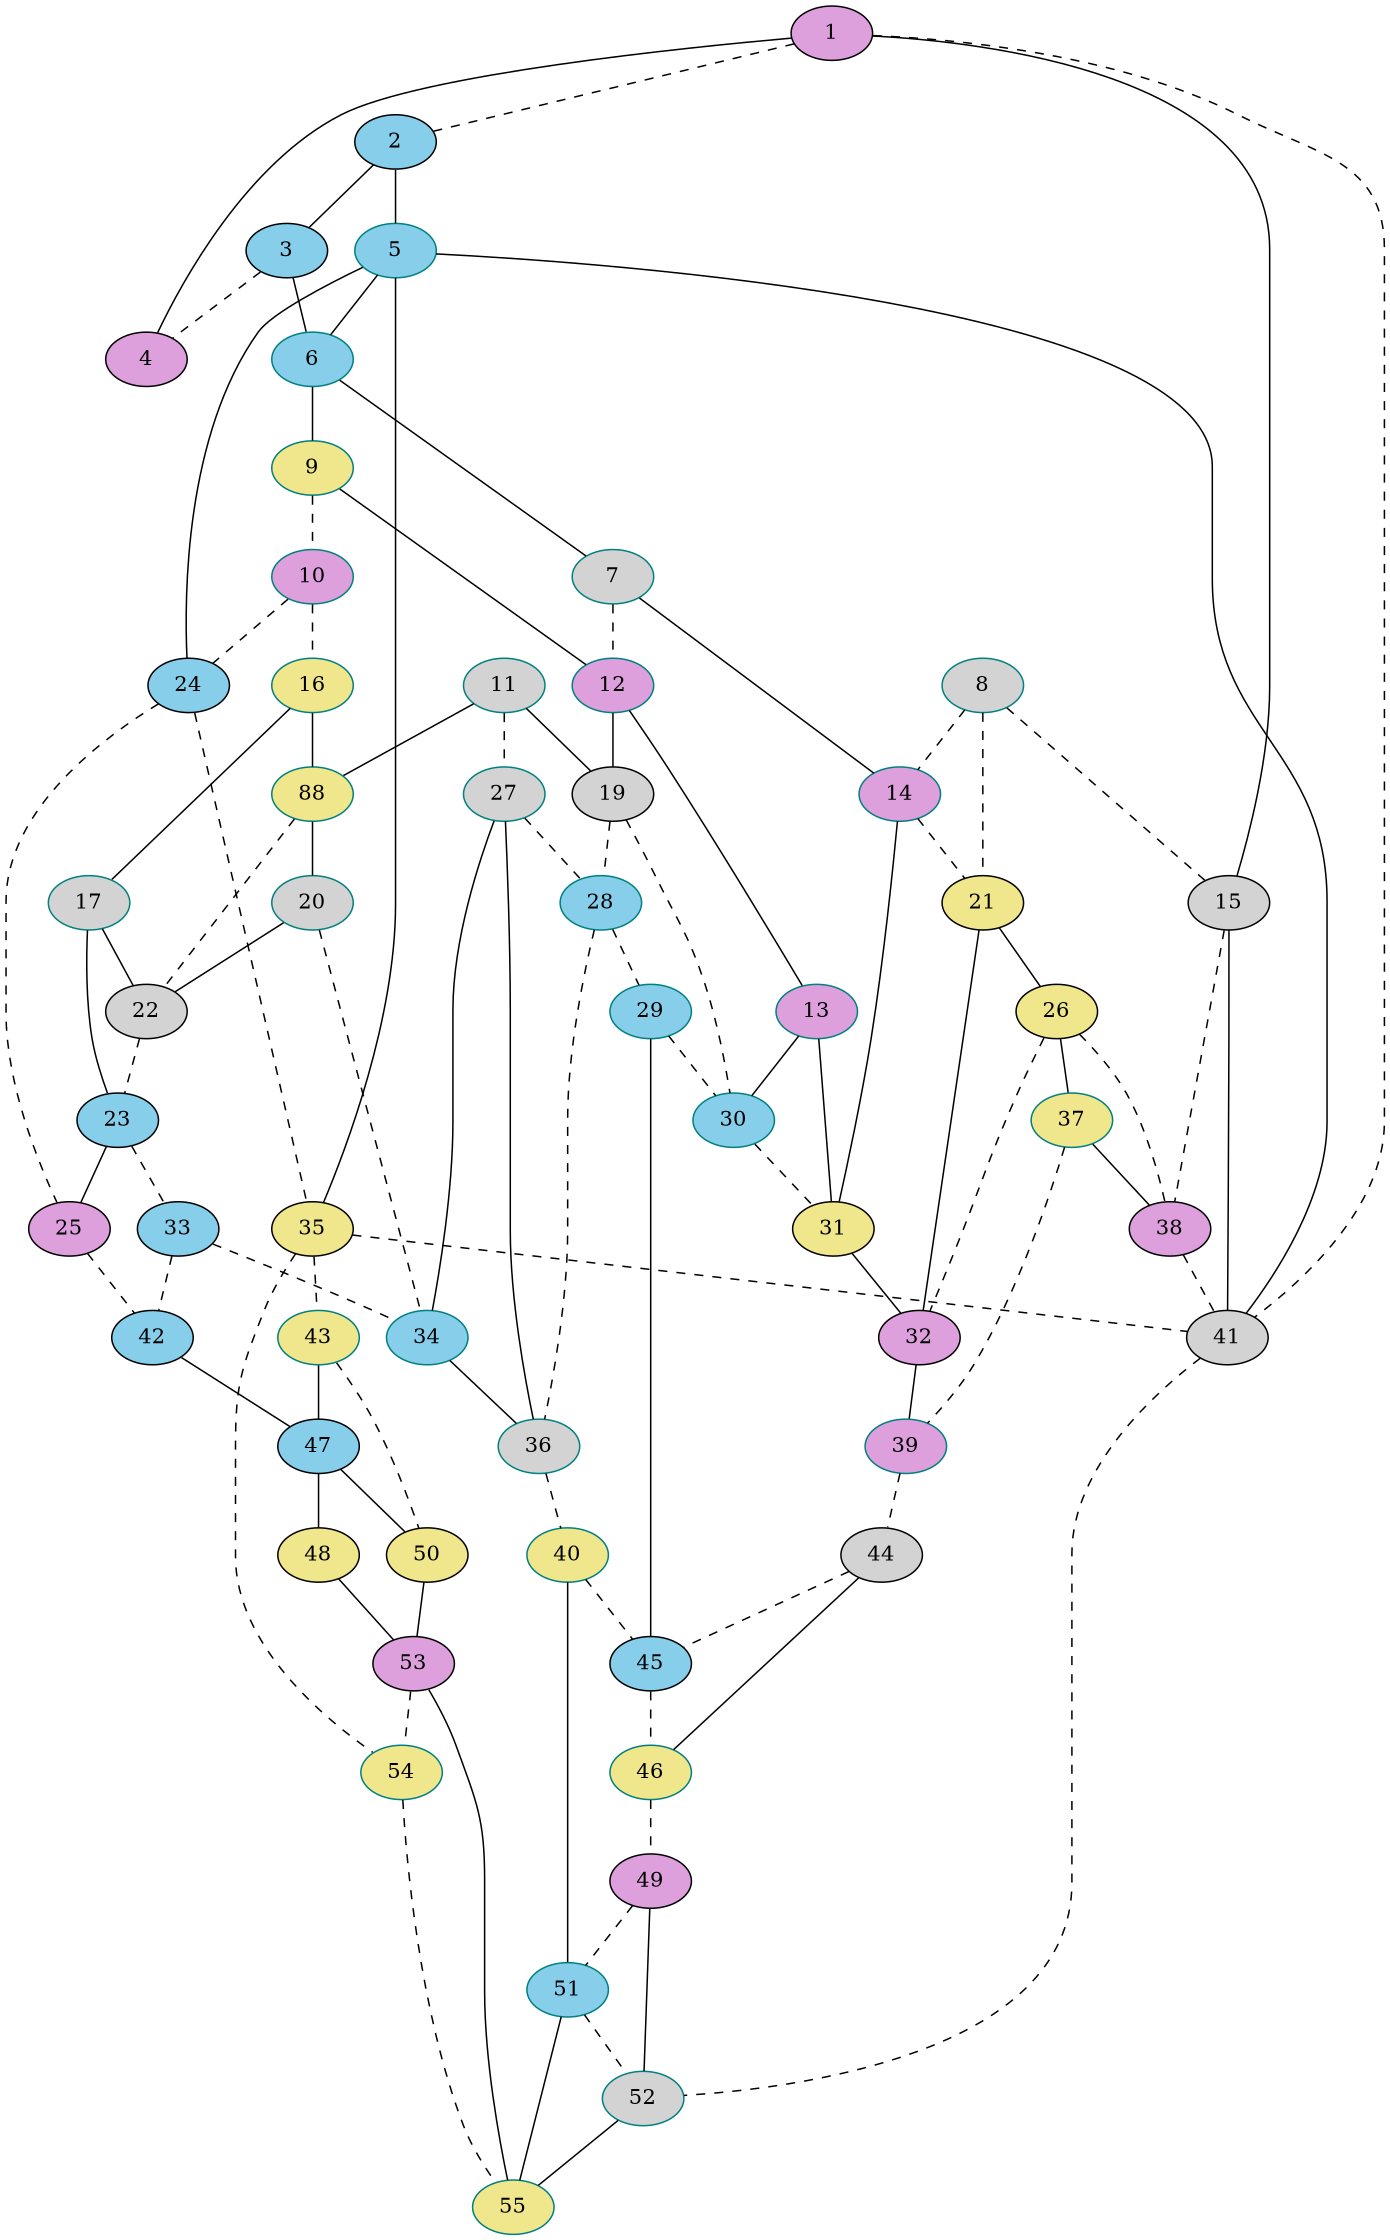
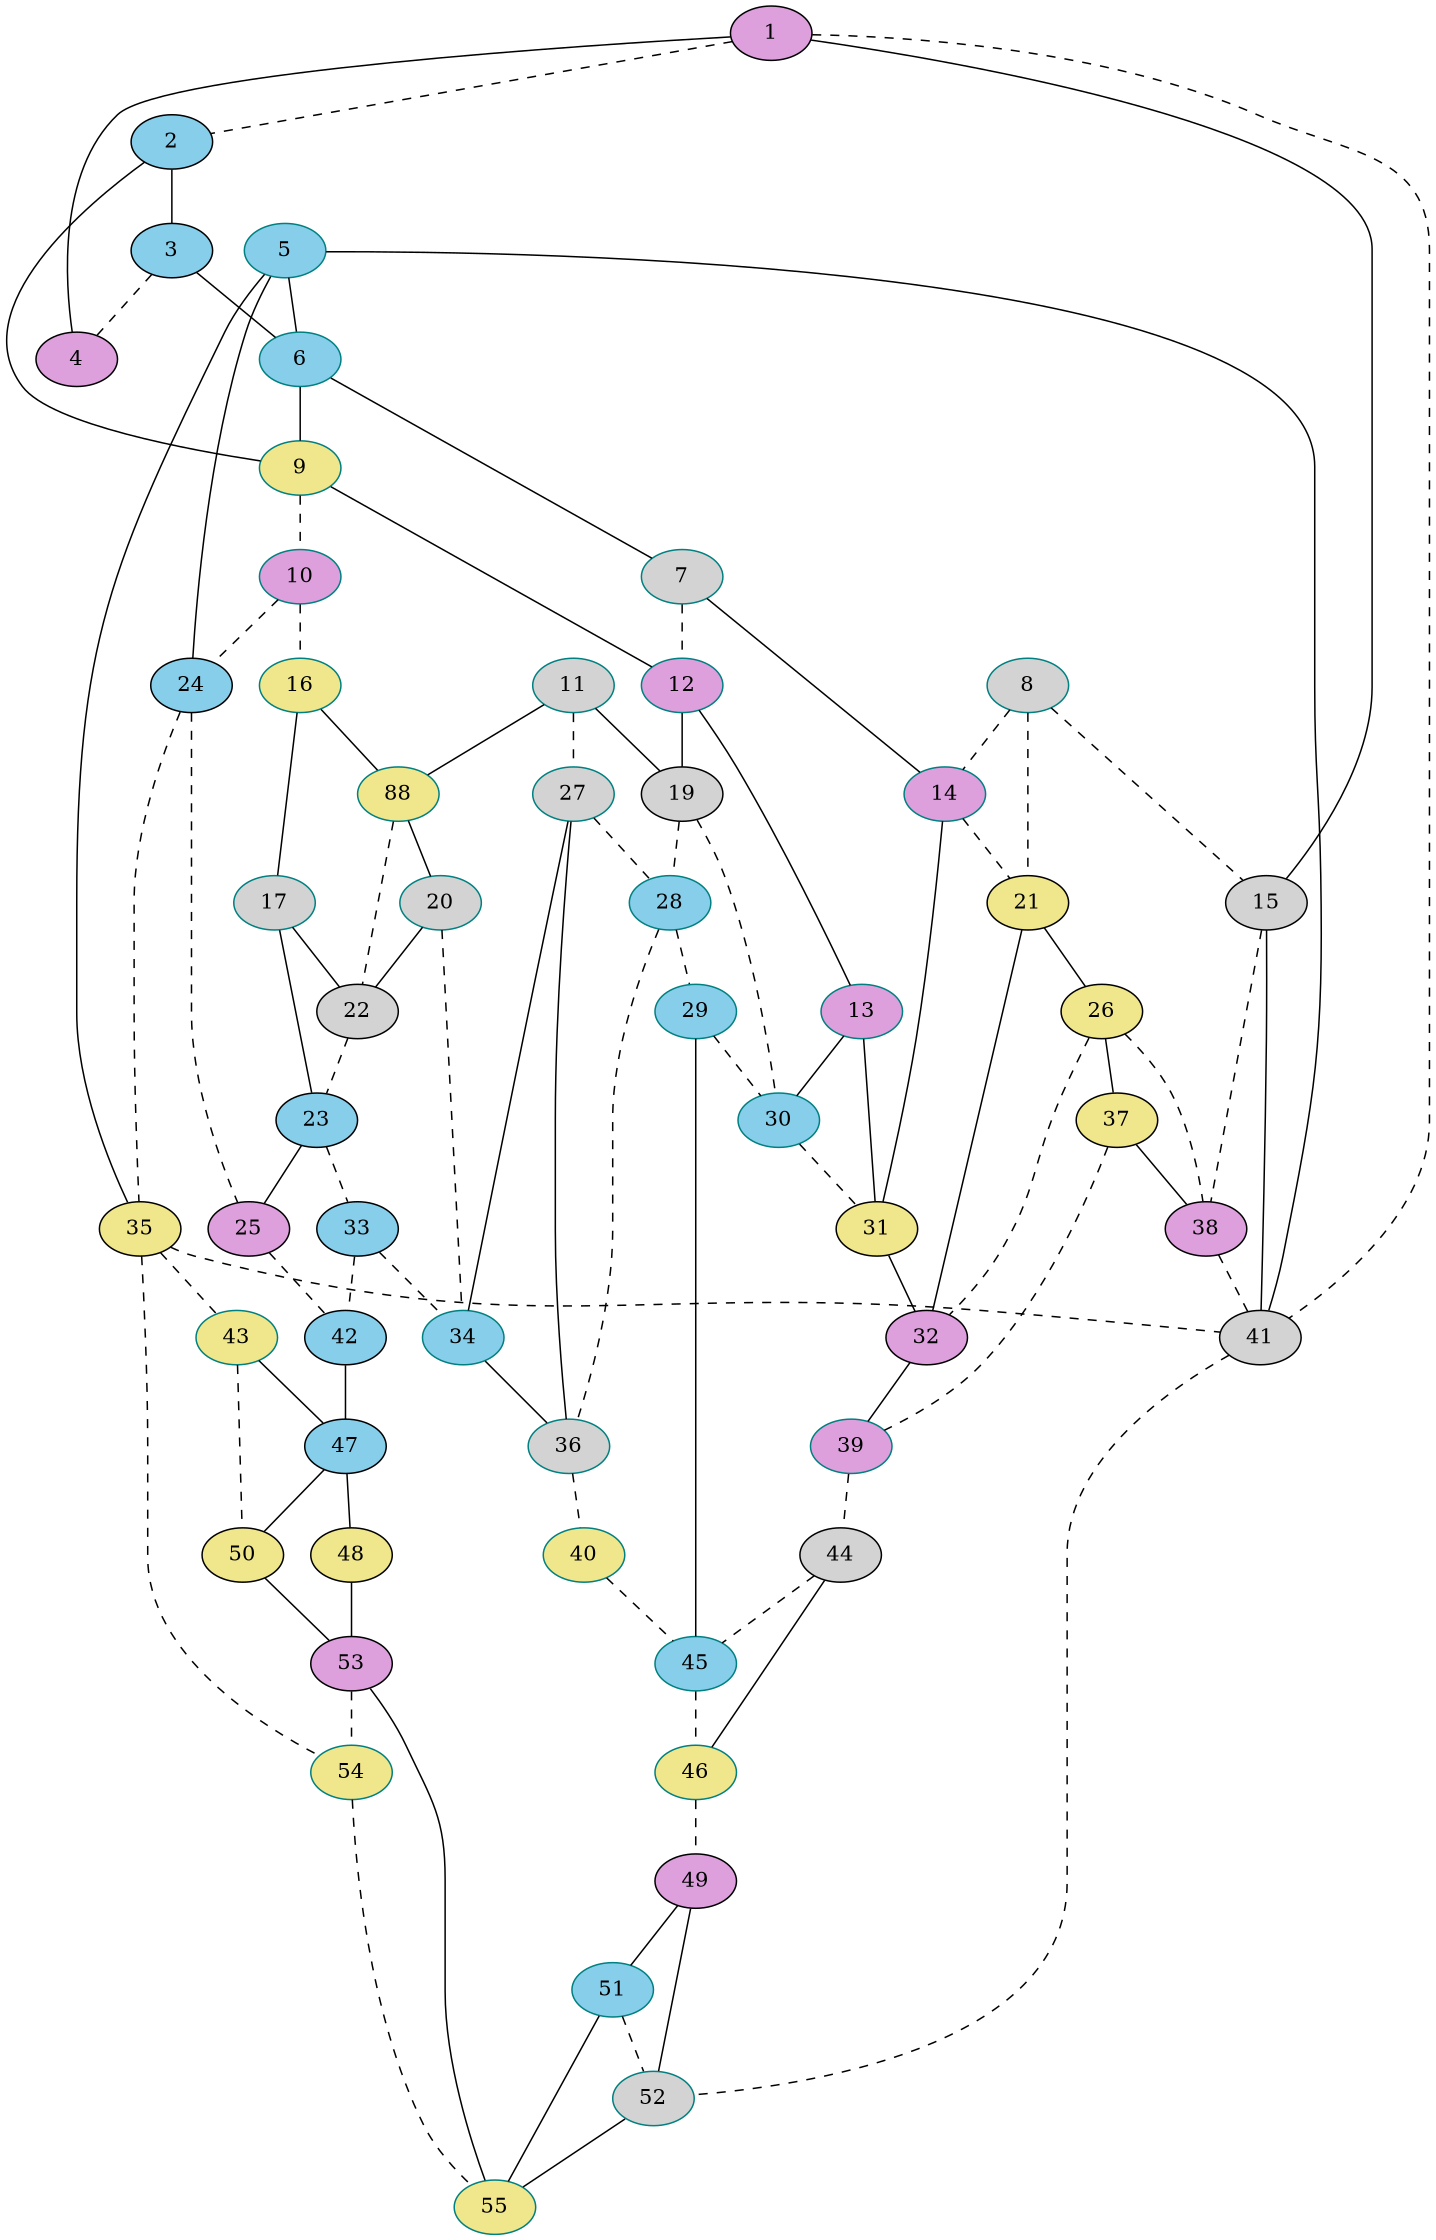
edge "2" -- "5": now "2" -- "9"
node "37": color teal -> black
node "45": color black -> teal
edge "40" -- "51": removed
edge "49" -- "51": style dashed -> solid
